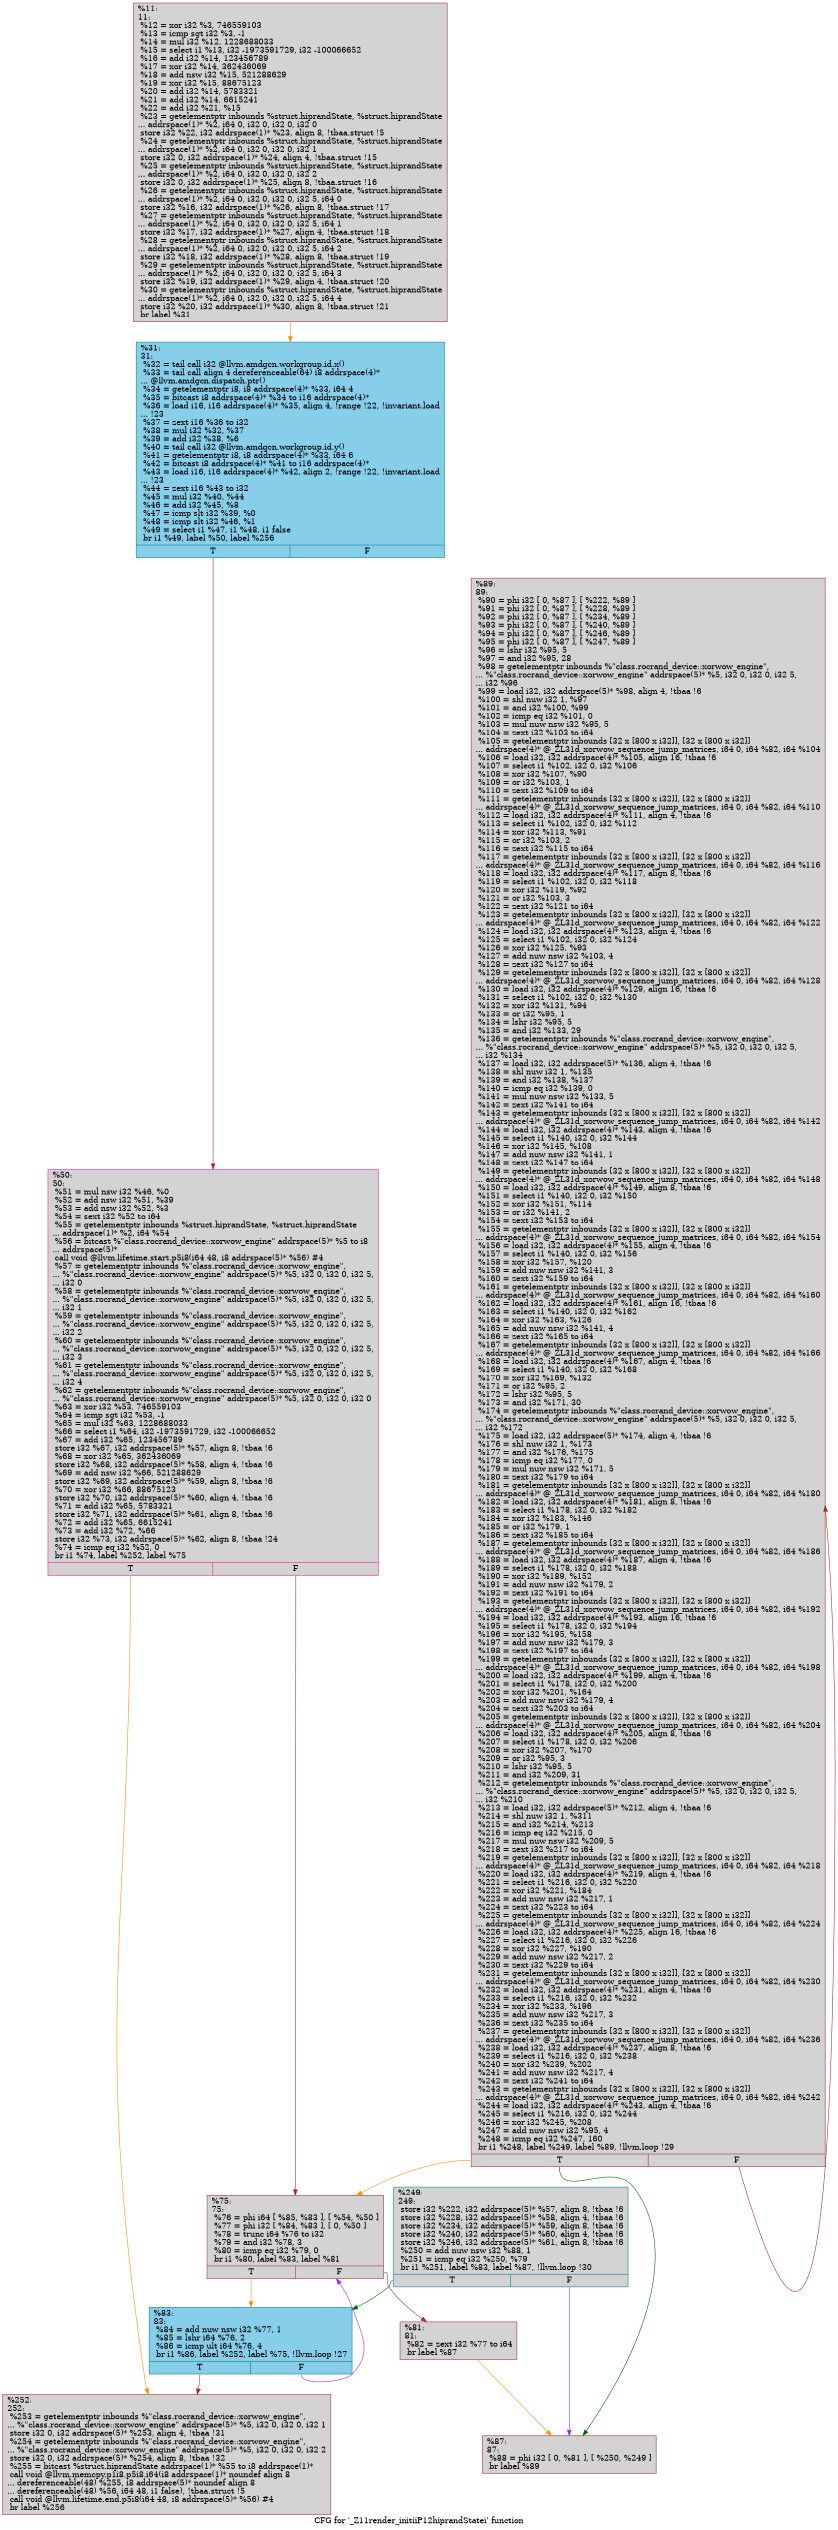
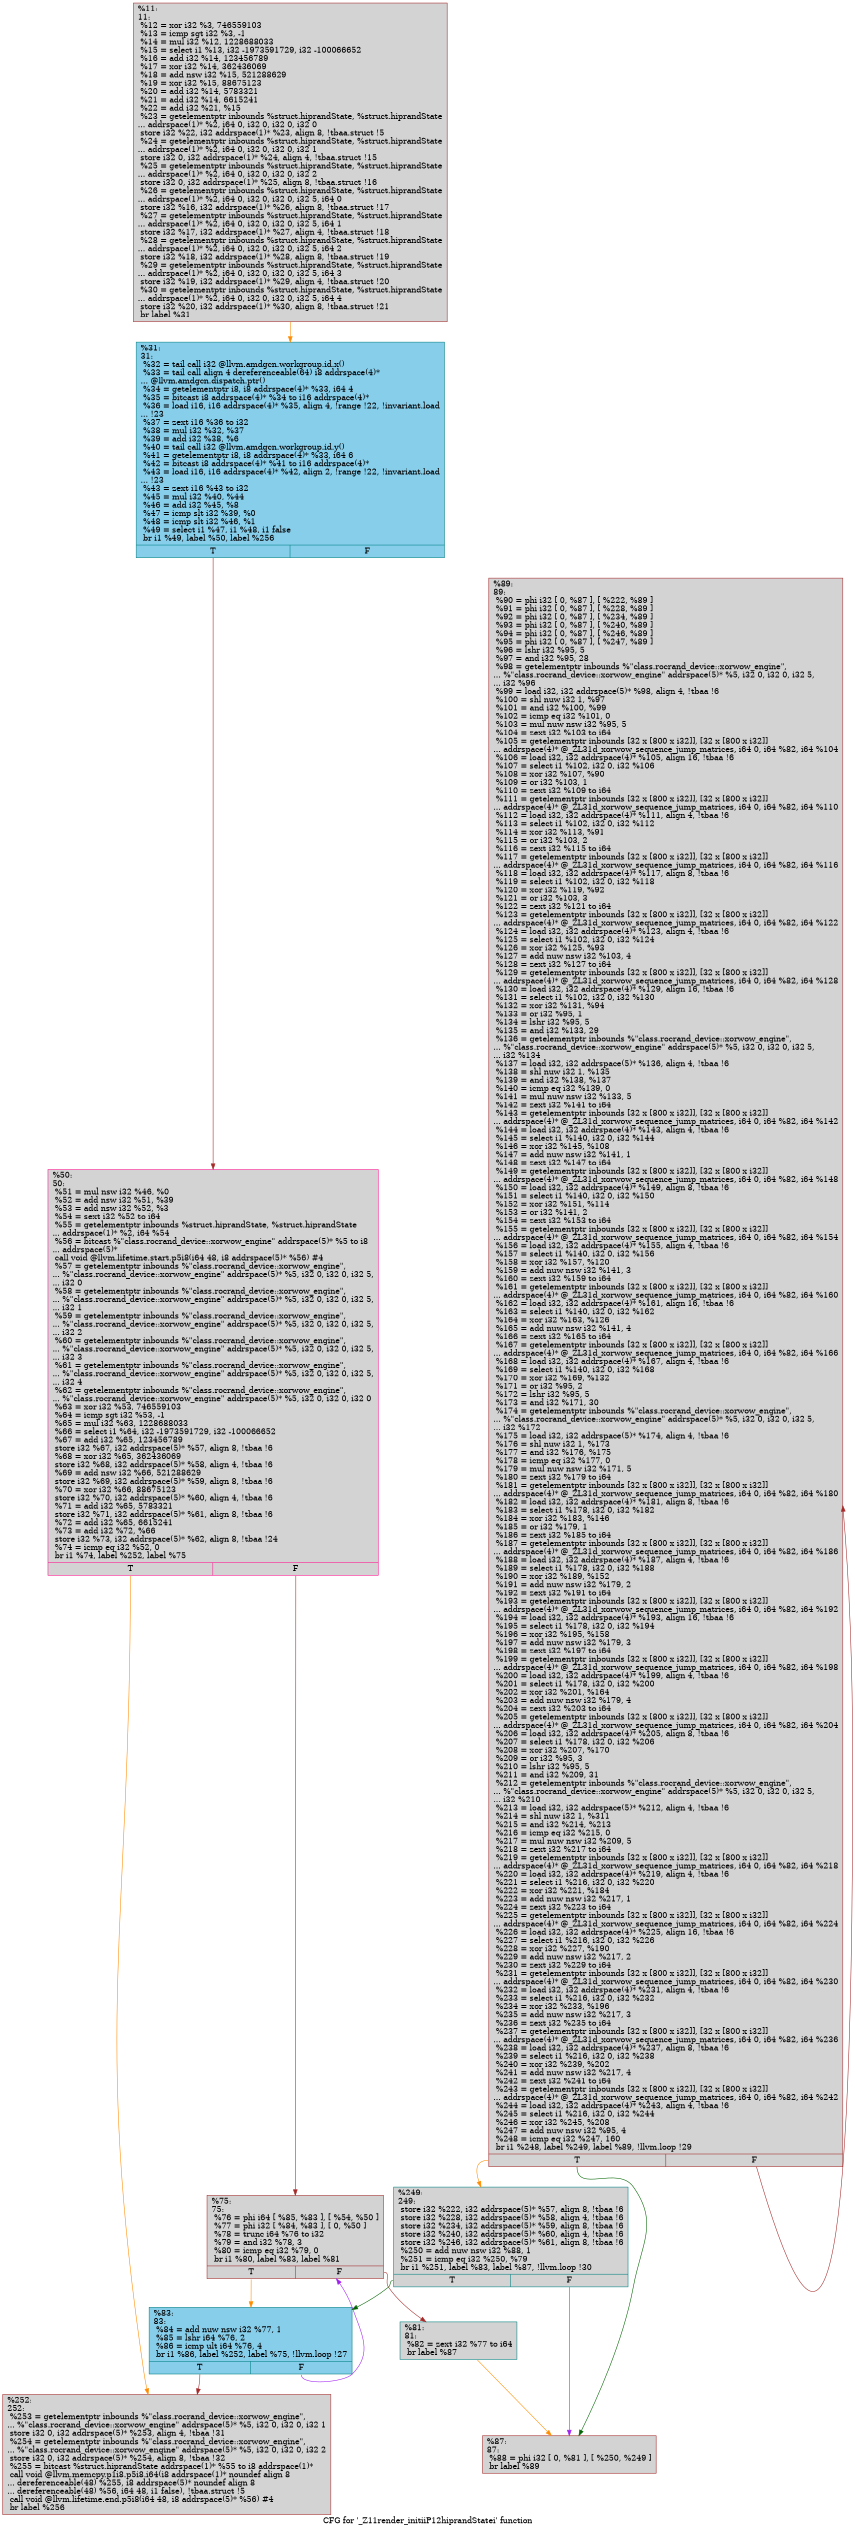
node "%31:": text "%44 = zext i16 %43 to i32" -> "%43 = zext i16 %43 to i32"
edge "%89:" -> "%75:": now "%89:" -> "%249:"
node "%81:": color brown -> teal
